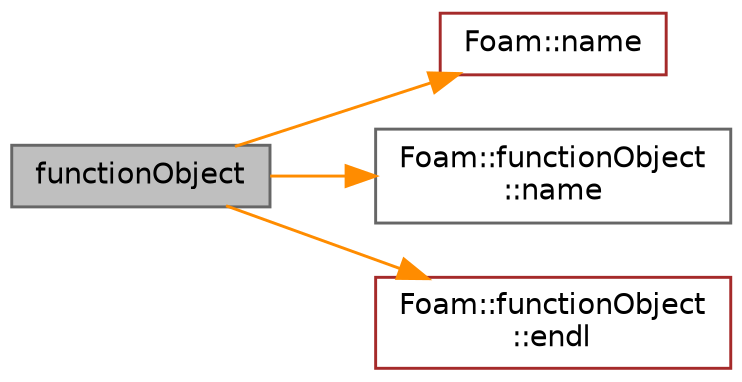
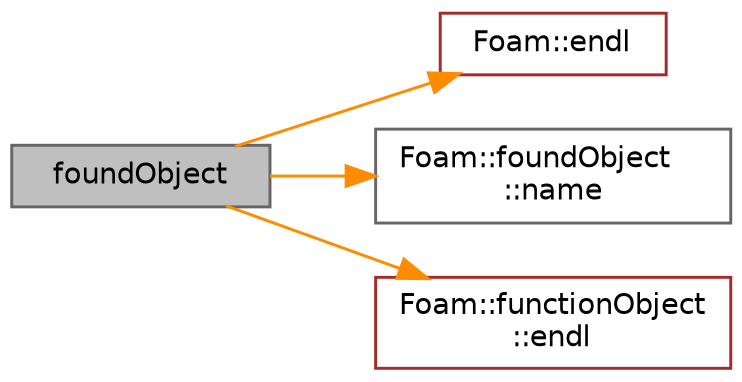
node "Foam::name": label "Foam::name" -> "Foam::endl"
node "functionObject": label "functionObject" -> "foundObject"
node "Foam::functionObject ::name": label "Foam::functionObject ::name" -> "Foam::foundObject ::name"
